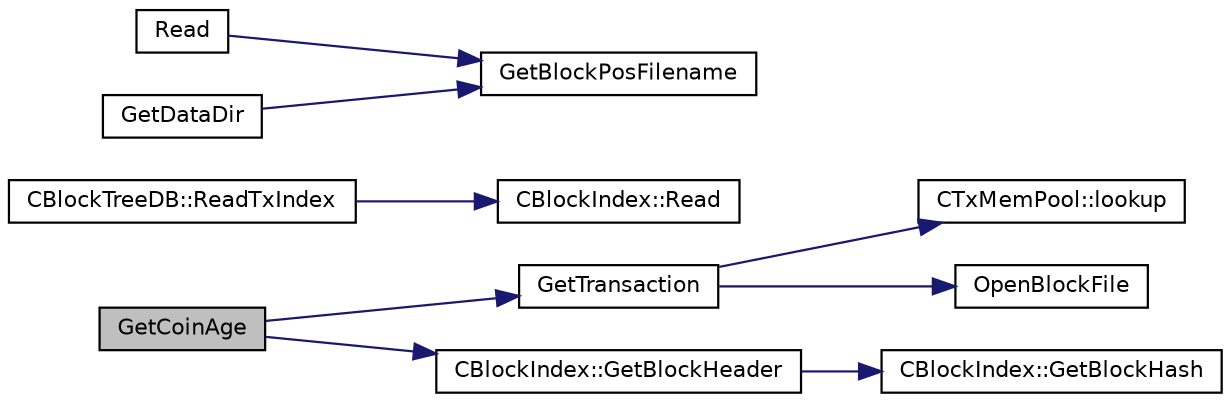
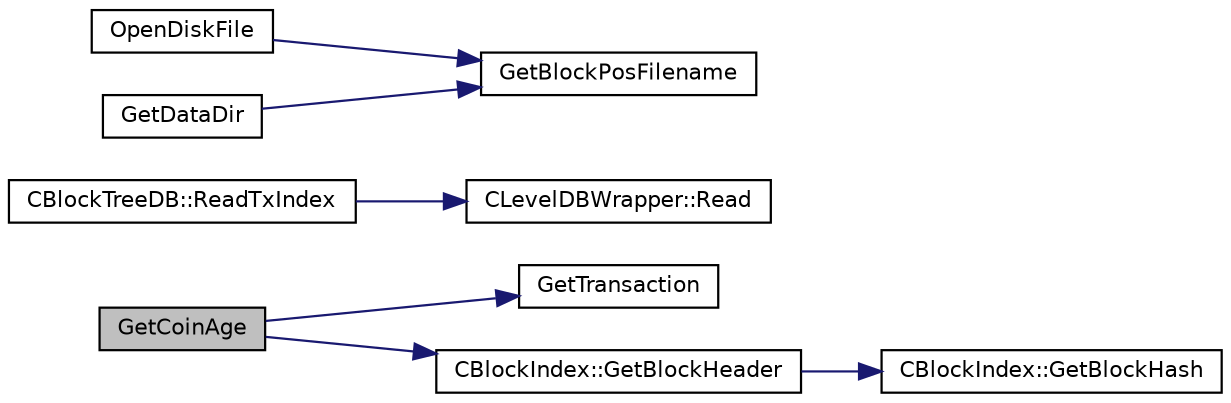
node "Read": label "Read" -> "OpenDiskFile"
node "CBlockIndex::Read": label "CBlockIndex::Read" -> "CLevelDBWrapper::Read"
node "CTxMemPool::lookup": removed
node "OpenBlockFile": removed
